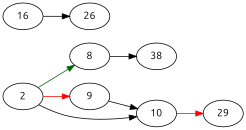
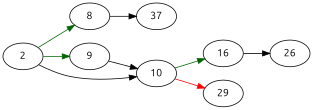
node "38": label "38" -> "37"
edge "10" -> "16": added
edge "2" -> "9": color red -> darkgreen
